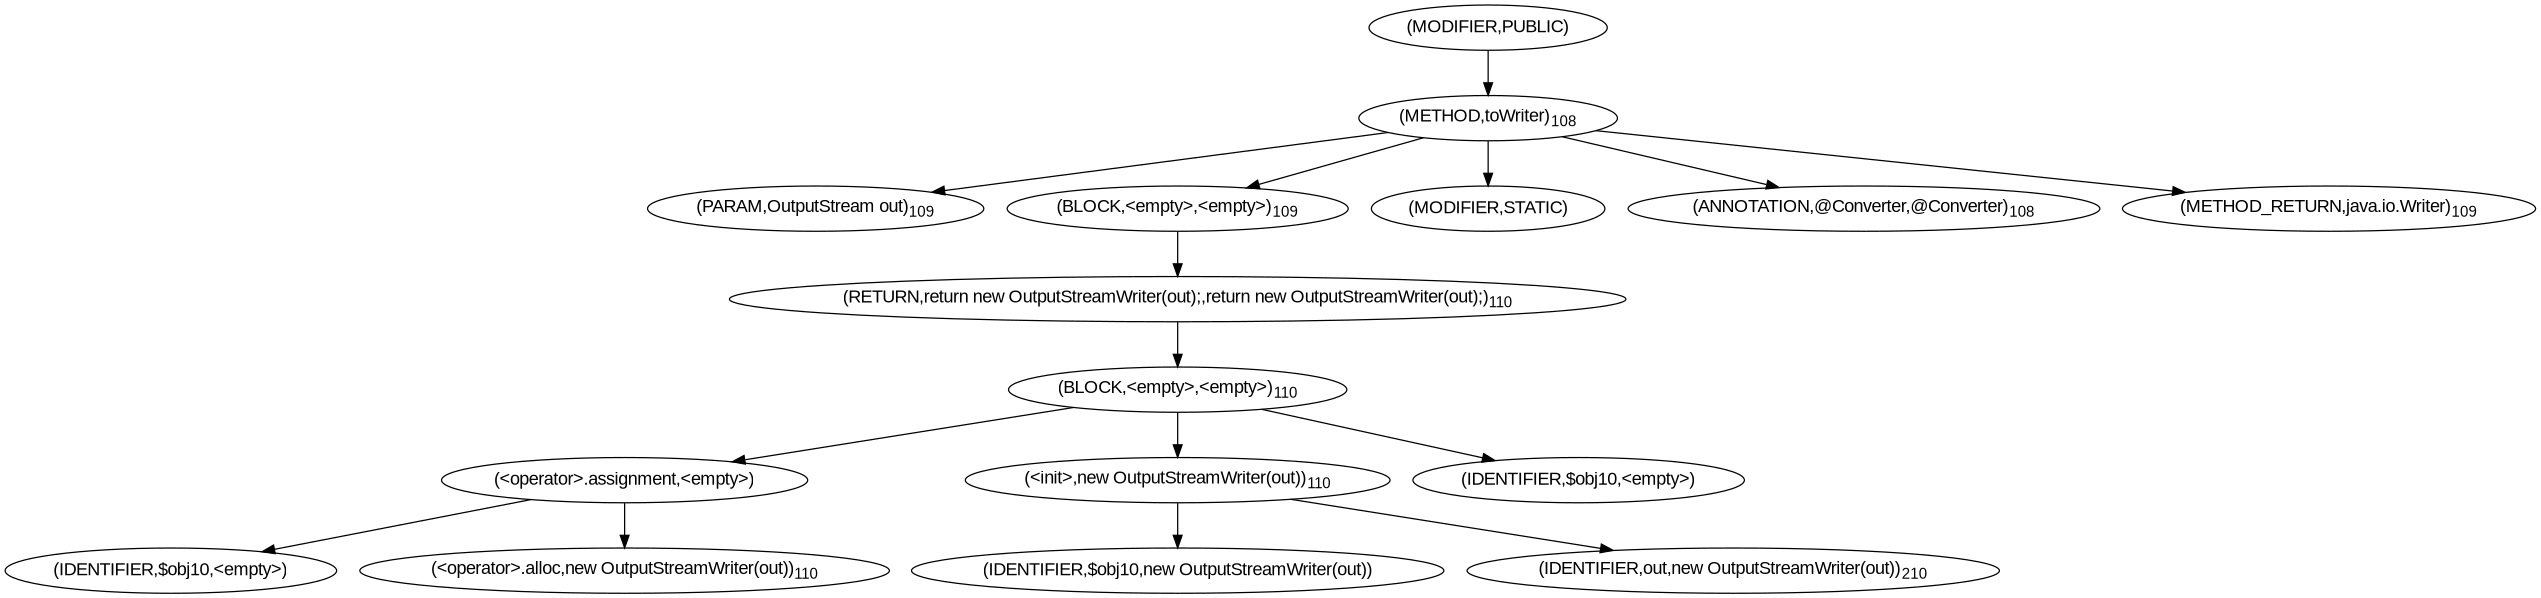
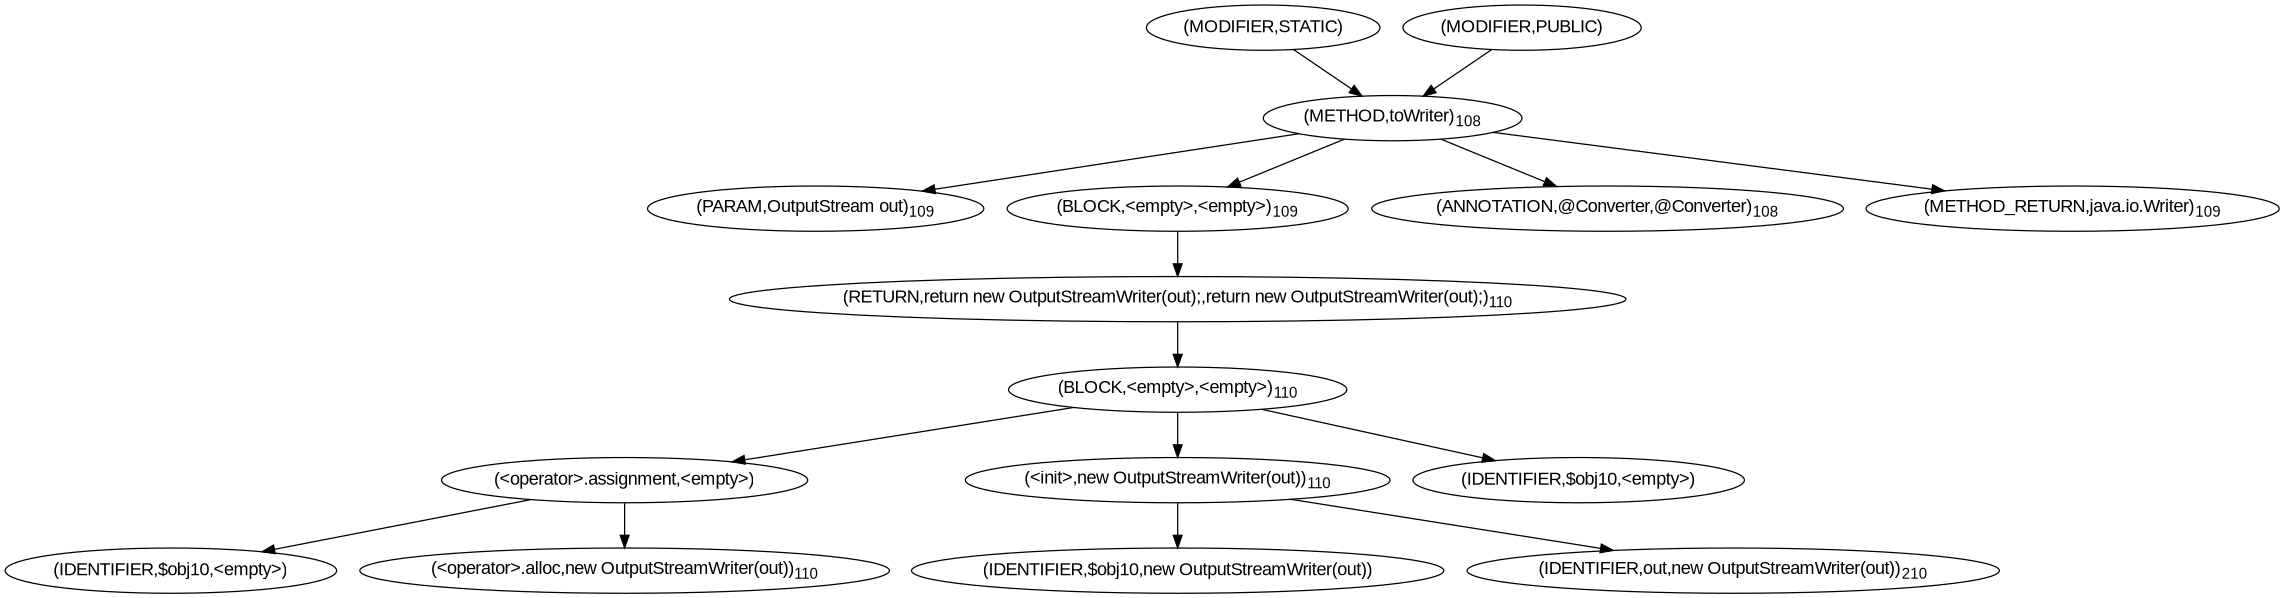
edge "(METHOD,toWriter)" -> "(MODIFIER,STATIC)": reversed
